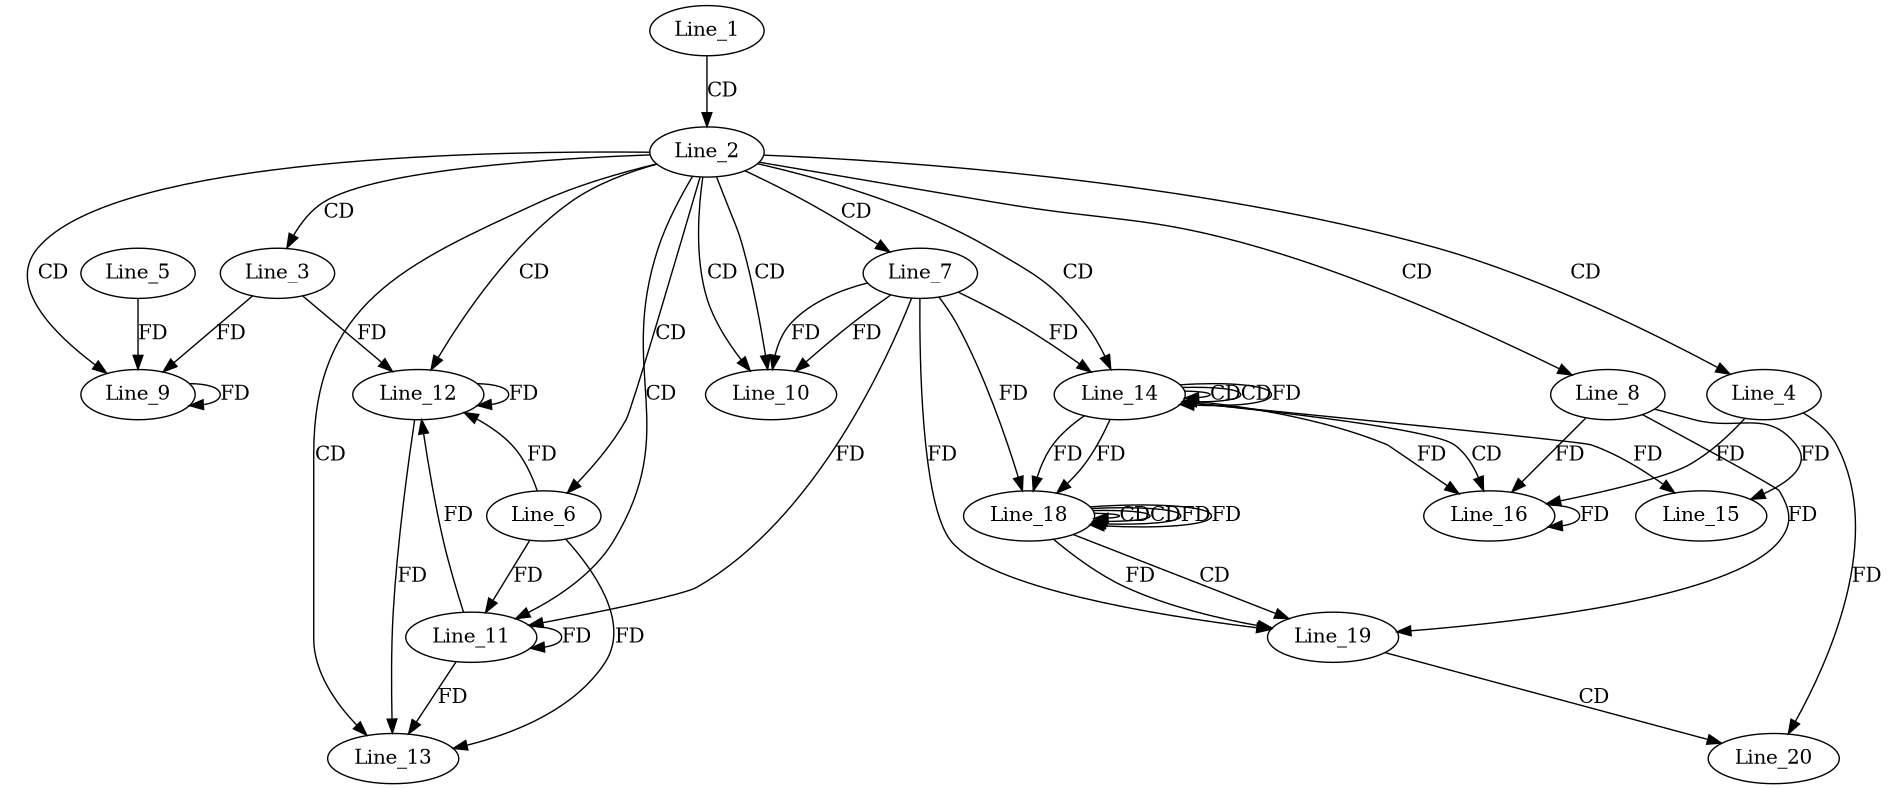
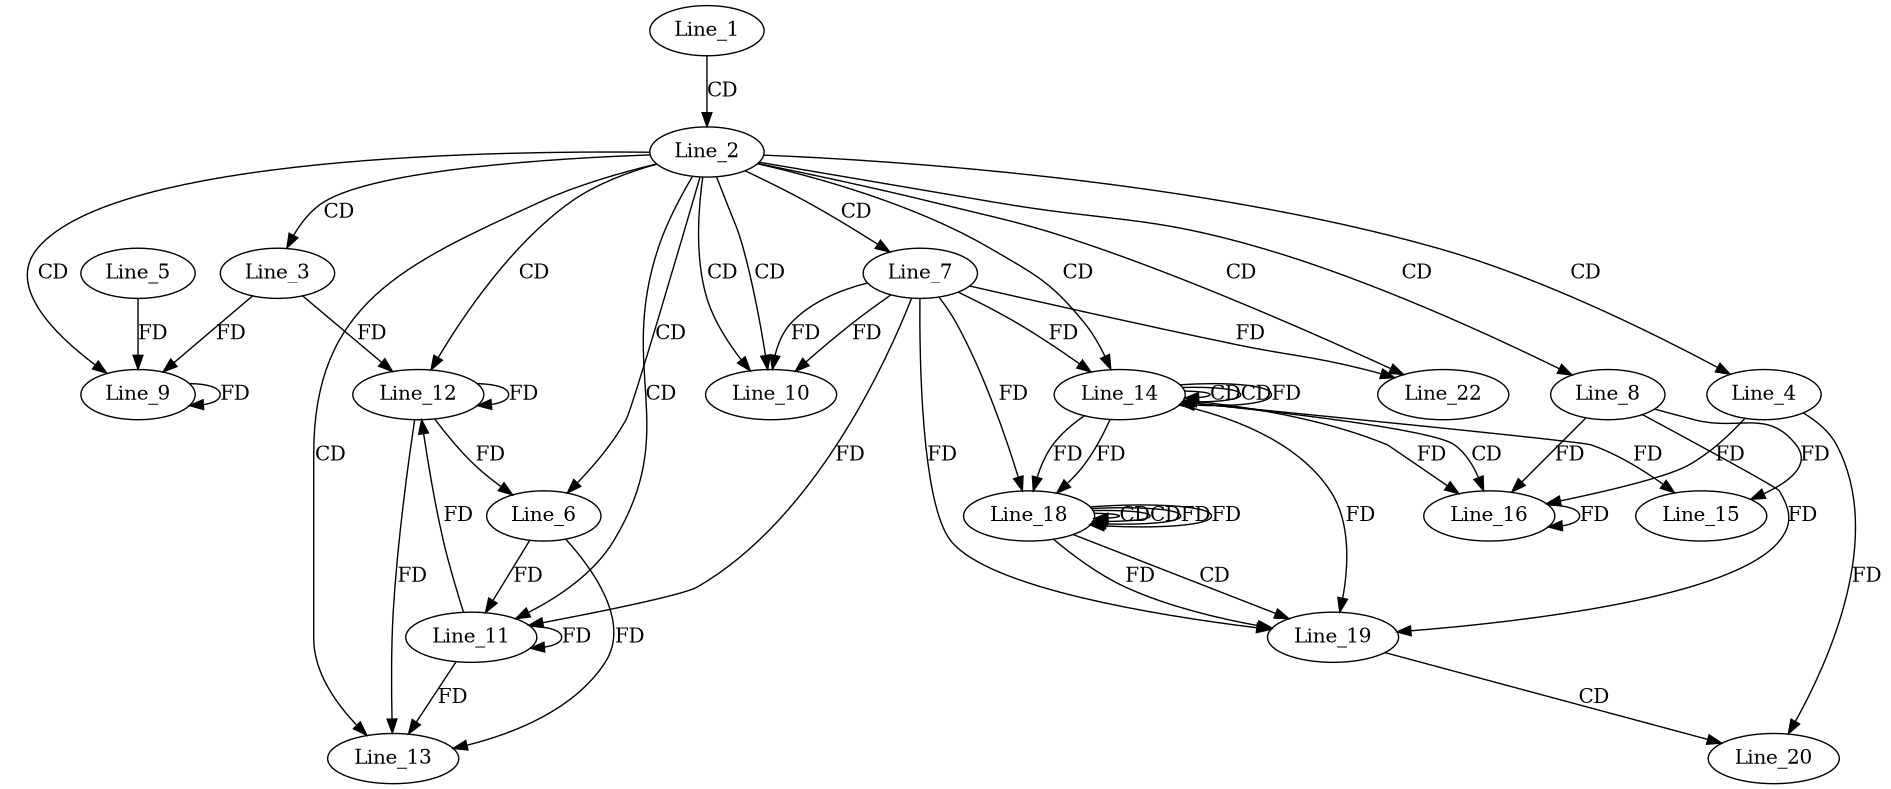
node "Line_22": added
edge "Line_6" -> "Line_12": reversed
edge "Line_14" -> "Line_19": added, label "FD"
